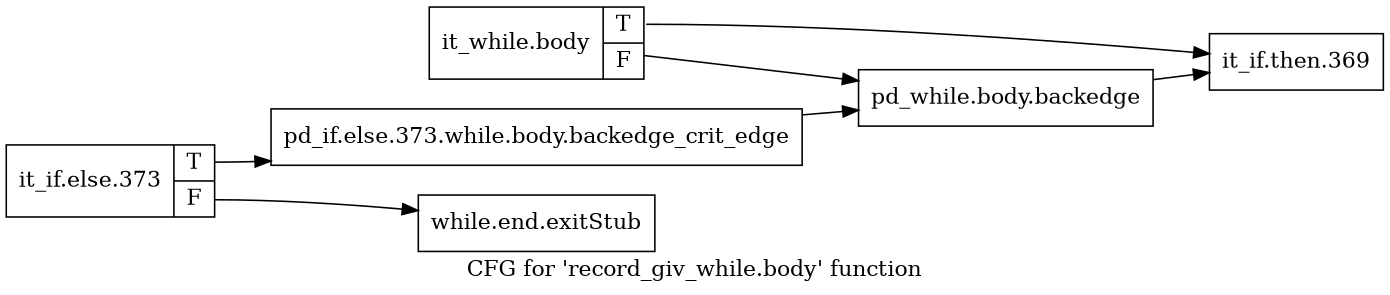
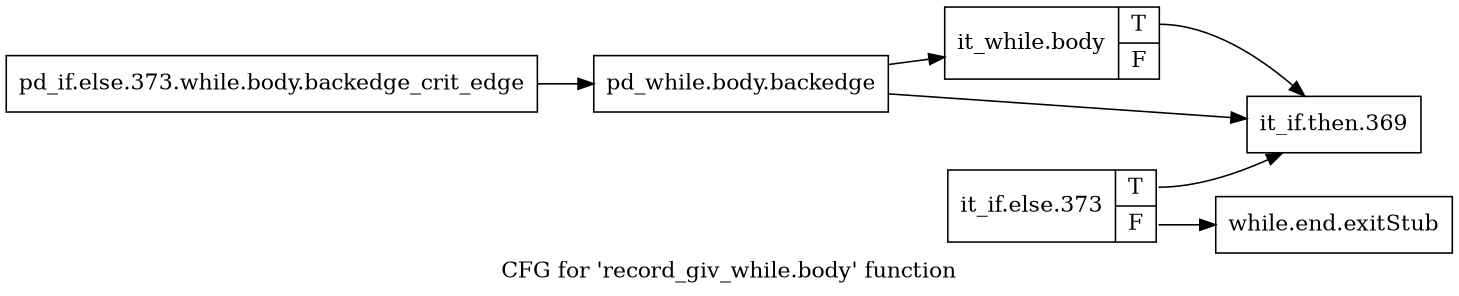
edge "it_while.body" -> "pd_while.body.backedge": reversed
edge "it_if.else.373" -> "pd_if.else.373.while.body.backedge_crit_edge": now "it_if.else.373" -> "it_if.then.369"
